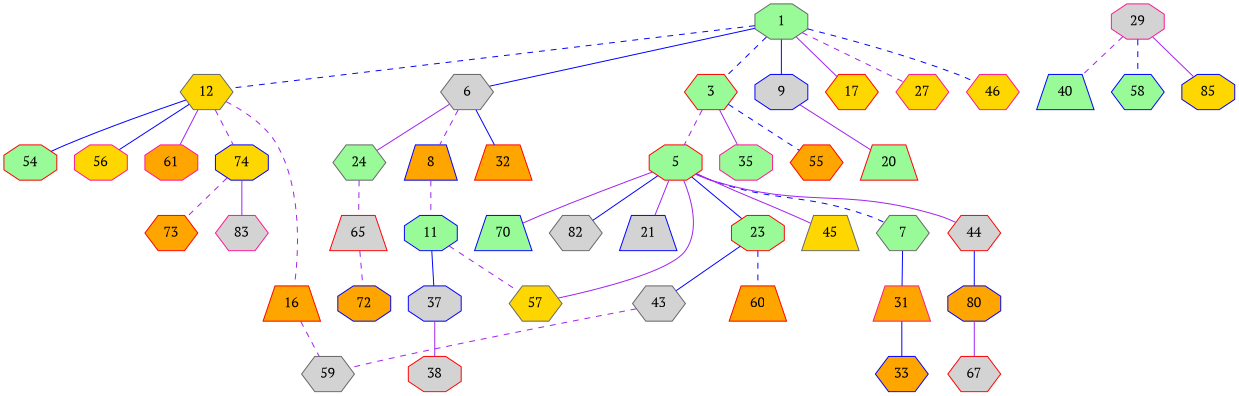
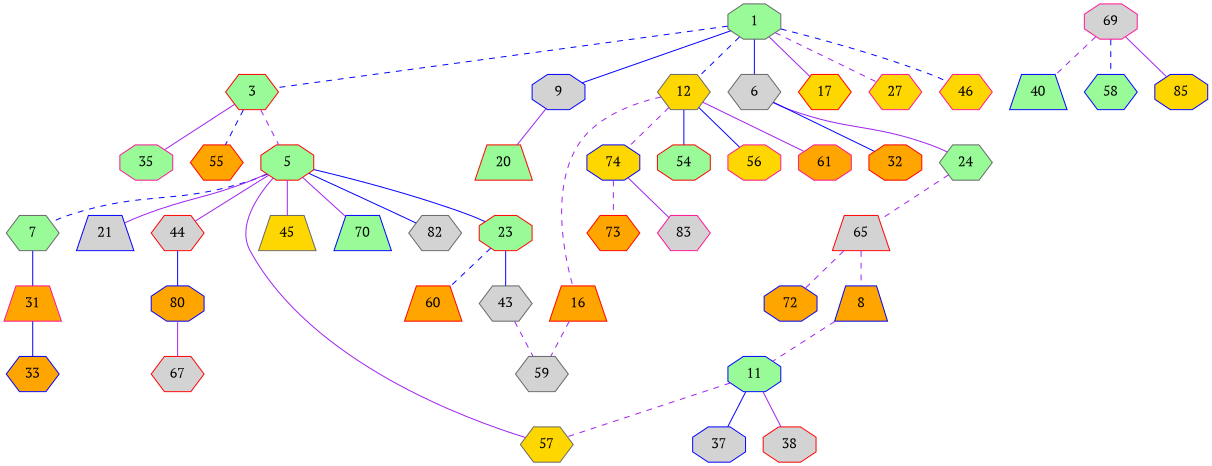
node "29": label "29" -> "69"
edge "6" -- "8": now "65" -- "8"
node "32": shape trapezium -> octagon
edge "37" -- "38": now "11" -- "38"
